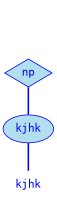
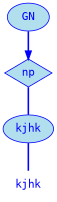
node "GN": added
